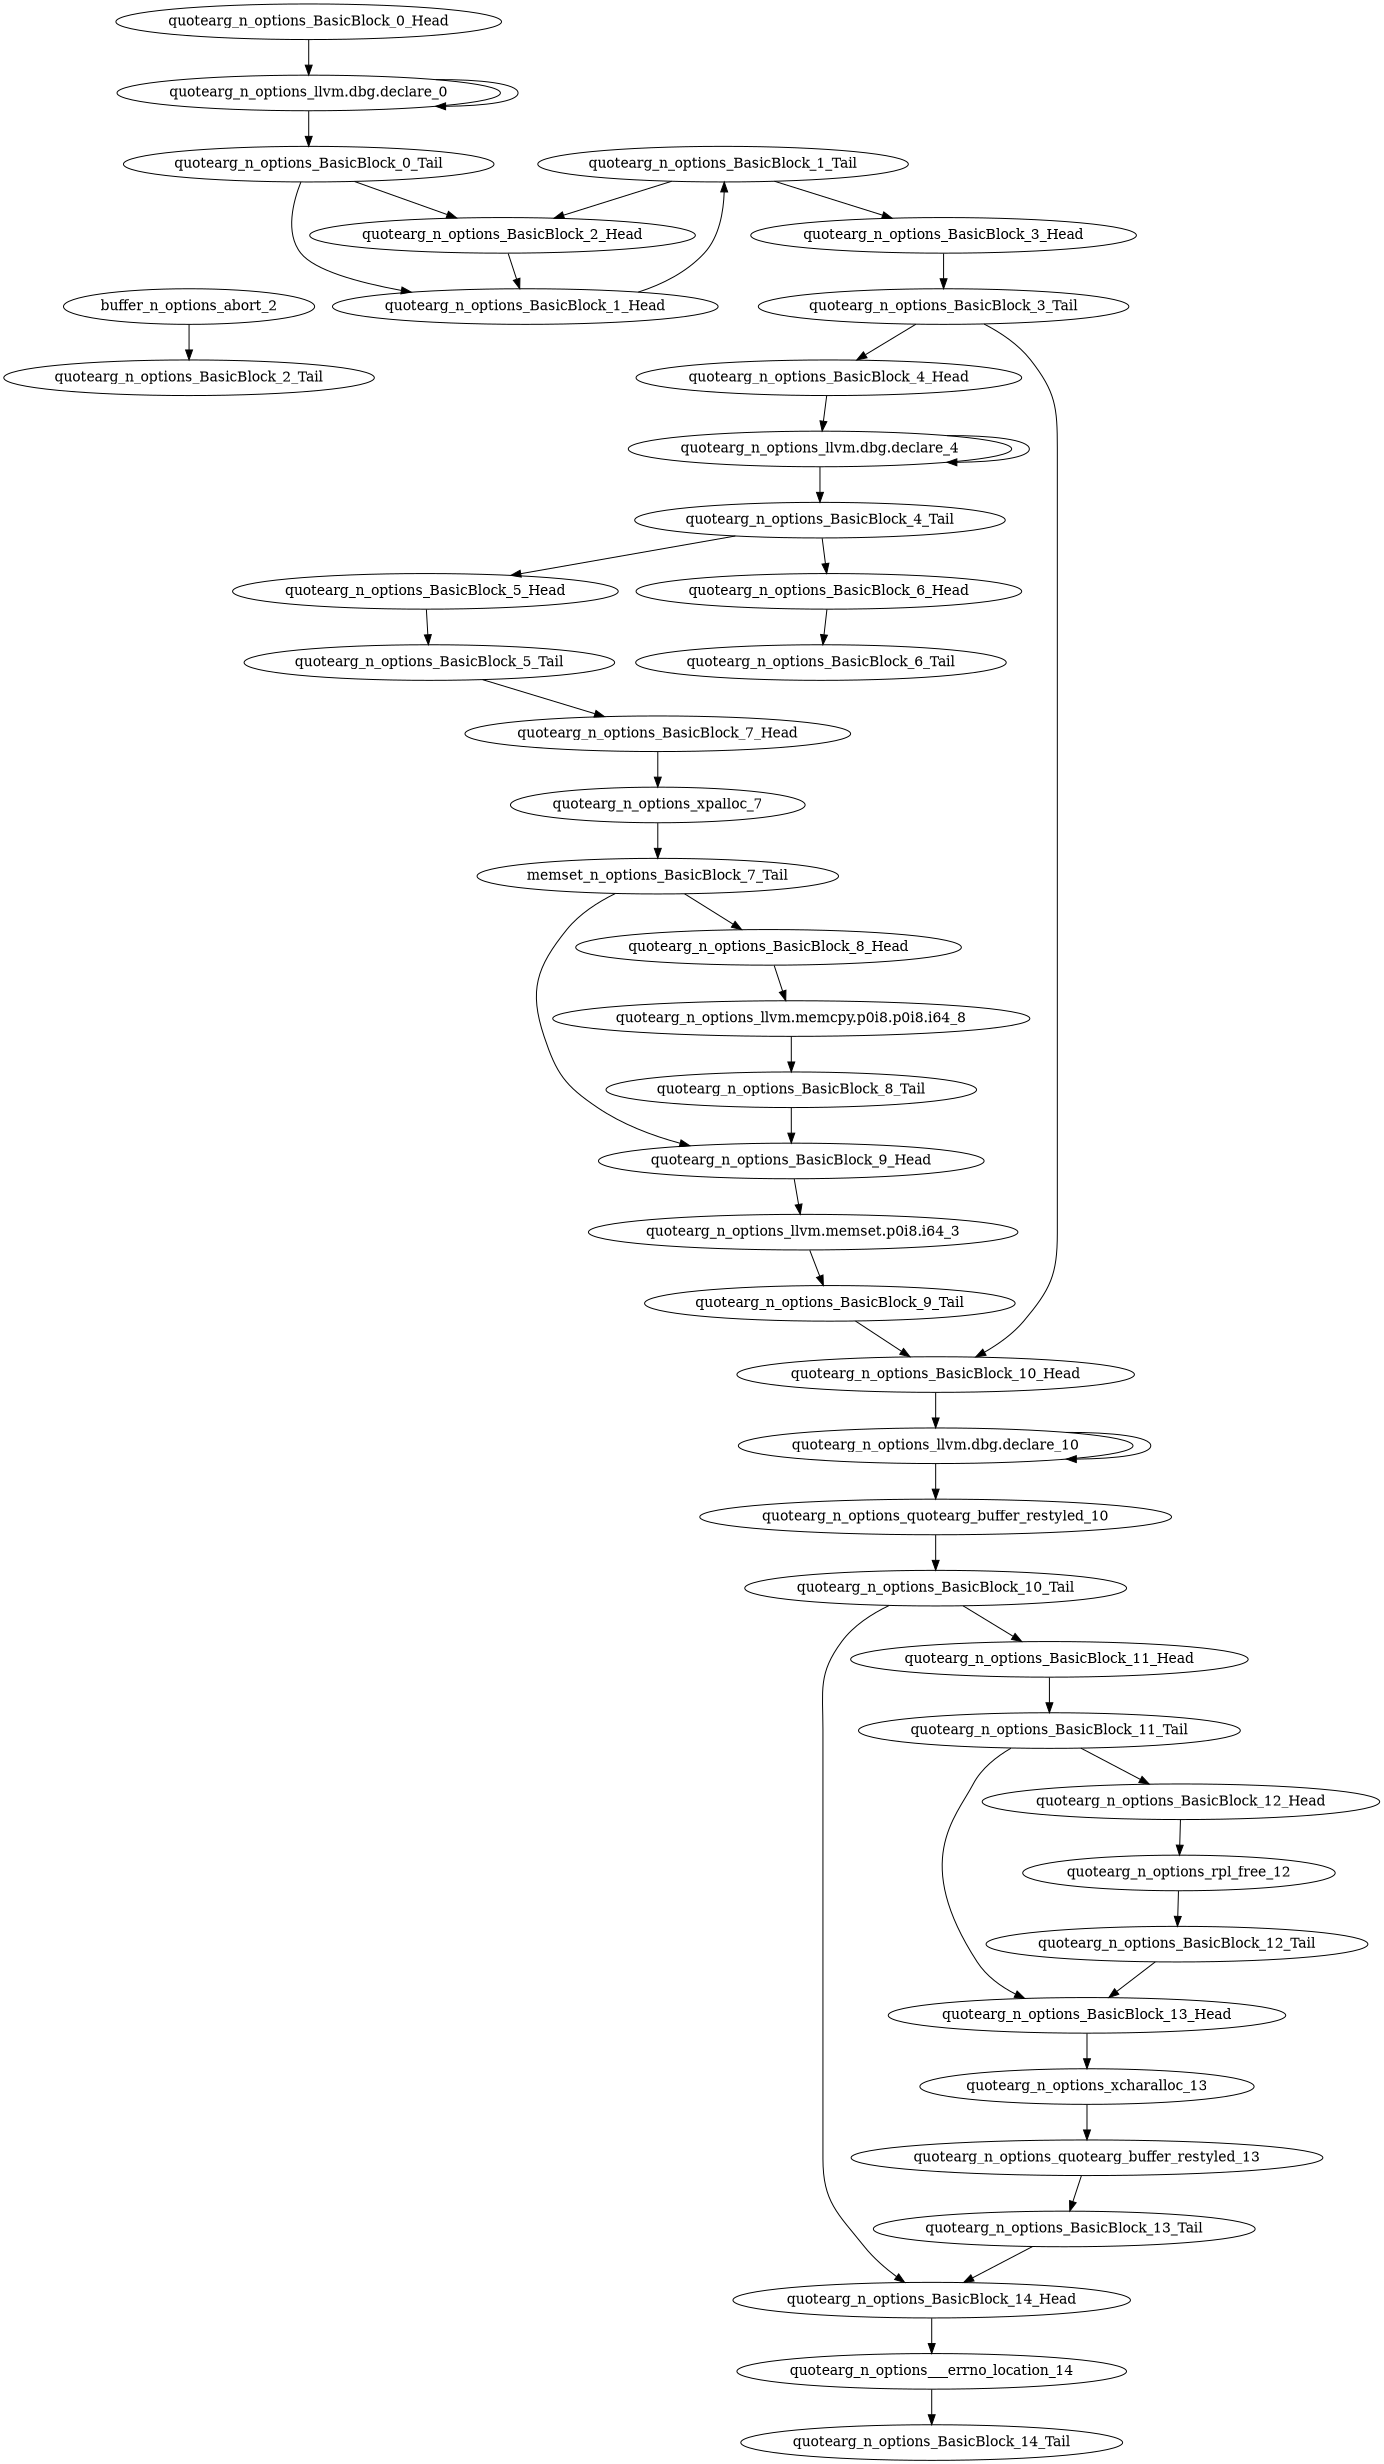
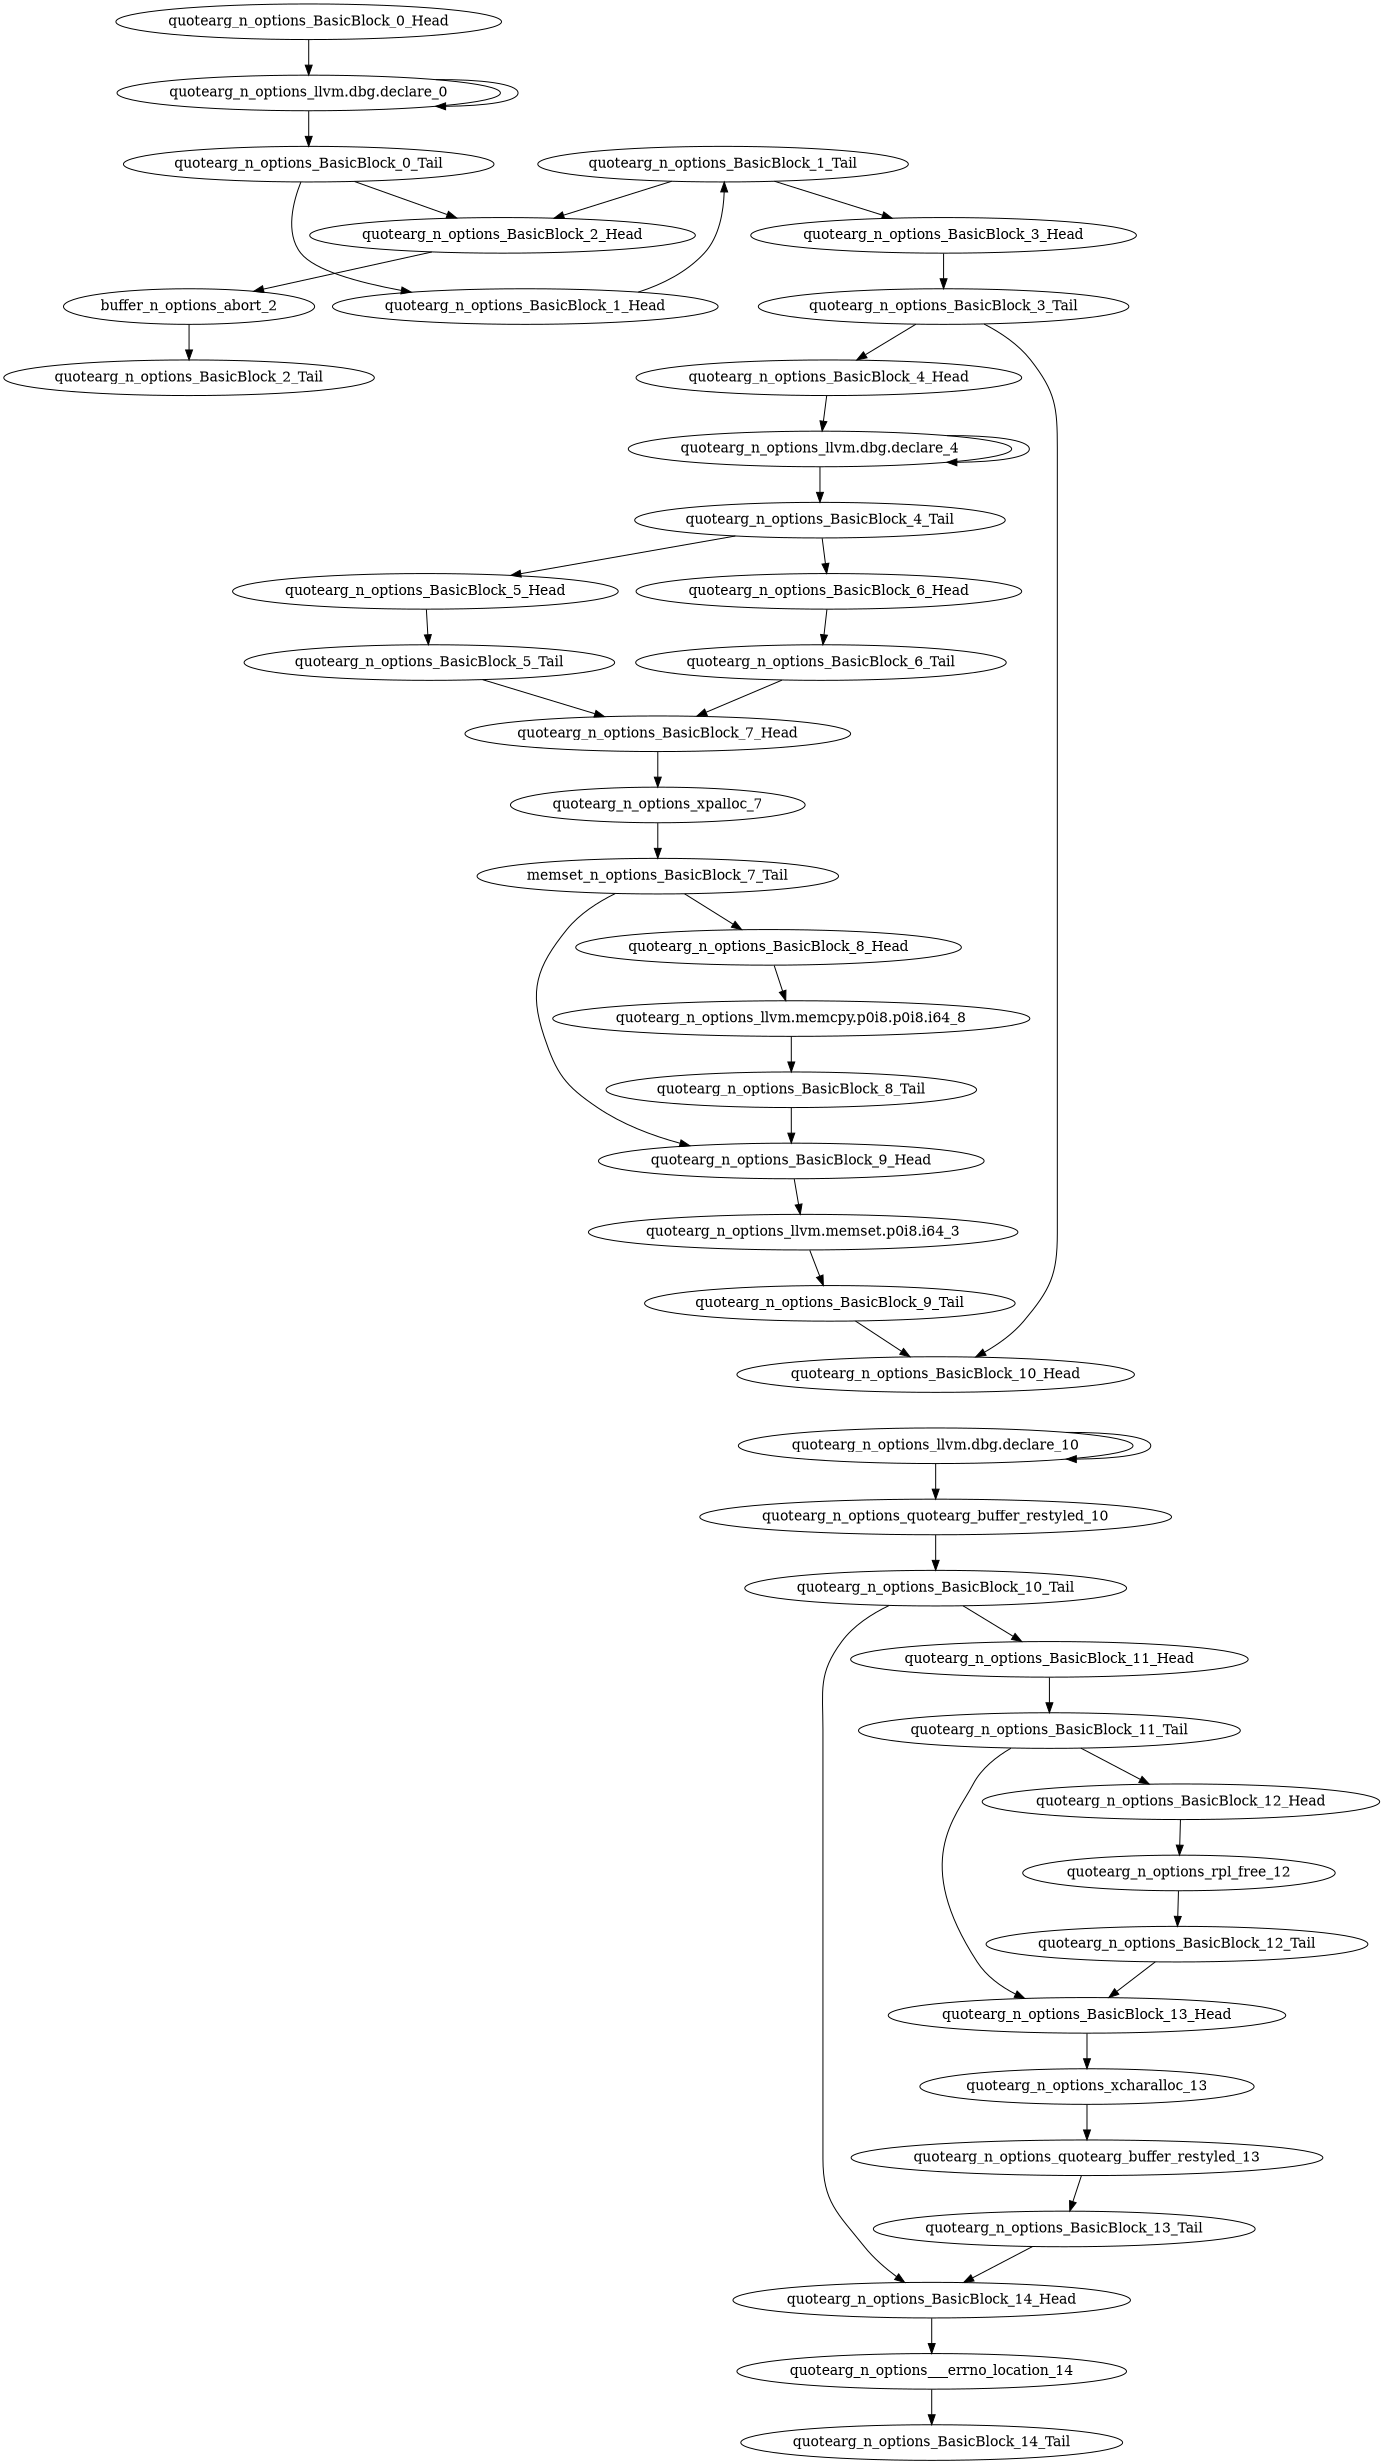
edge "quotearg_n_options_BasicBlock_2_Head" -> "quotearg_n_options_BasicBlock_1_Head": now "quotearg_n_options_BasicBlock_2_Head" -> "buffer_n_options_abort_2"
edge "quotearg_n_options_BasicBlock_6_Tail" -> "quotearg_n_options_BasicBlock_7_Head": added
edge "quotearg_n_options_BasicBlock_10_Head" -> "quotearg_n_options_llvm.dbg.declare_10": removed
